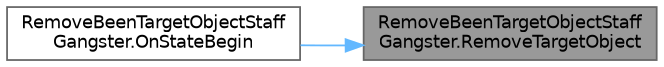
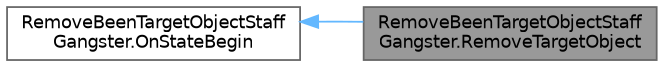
edge "RemoveBeenTargetObjectStaff Gangster.OnStateBegin" -> "RemoveBeenTargetObjectStaff Gangster.RemoveTargetObject": reversed
